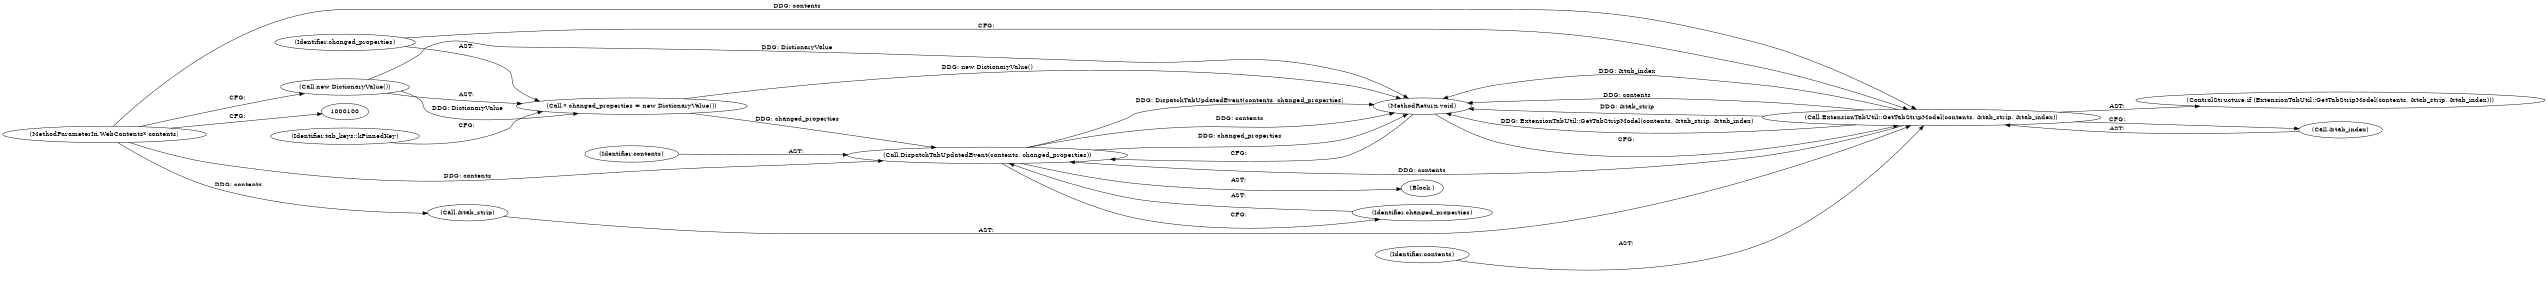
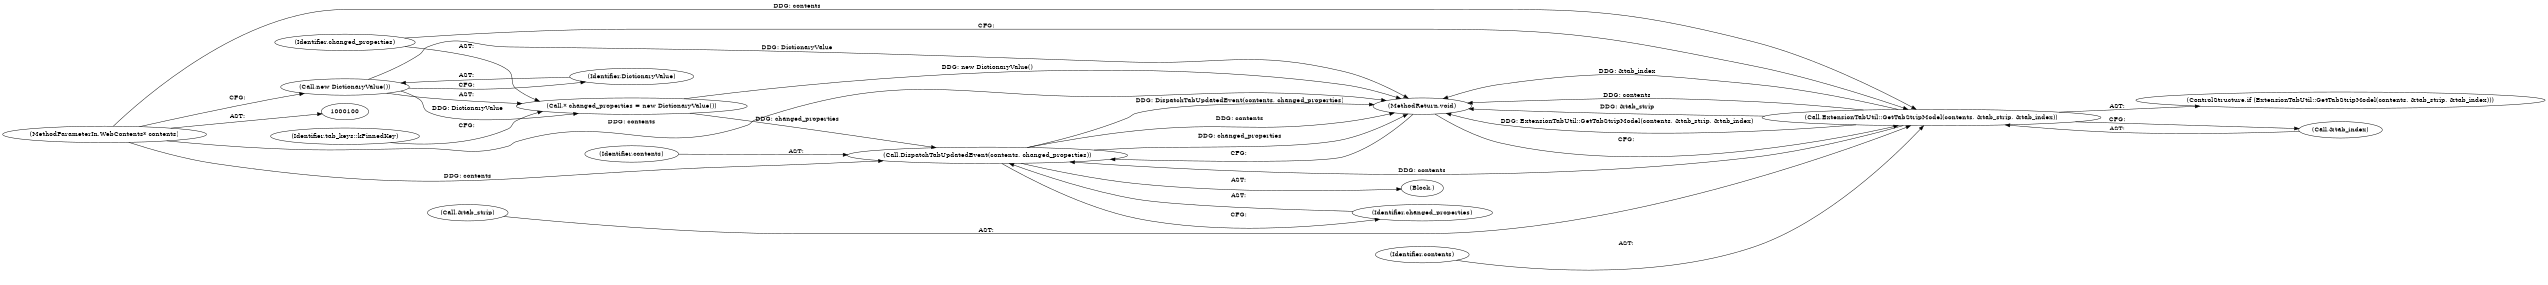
node "(Identifier,DictionaryValue)": added
edge "(MethodParameterIn,WebContents* contents)" -> "1000100": label "CFG: " -> "AST: "
edge "(MethodParameterIn,WebContents* contents)" -> "(Call,&tab_strip)": now "(MethodParameterIn,WebContents* contents)" -> "(MethodReturn,void)"
